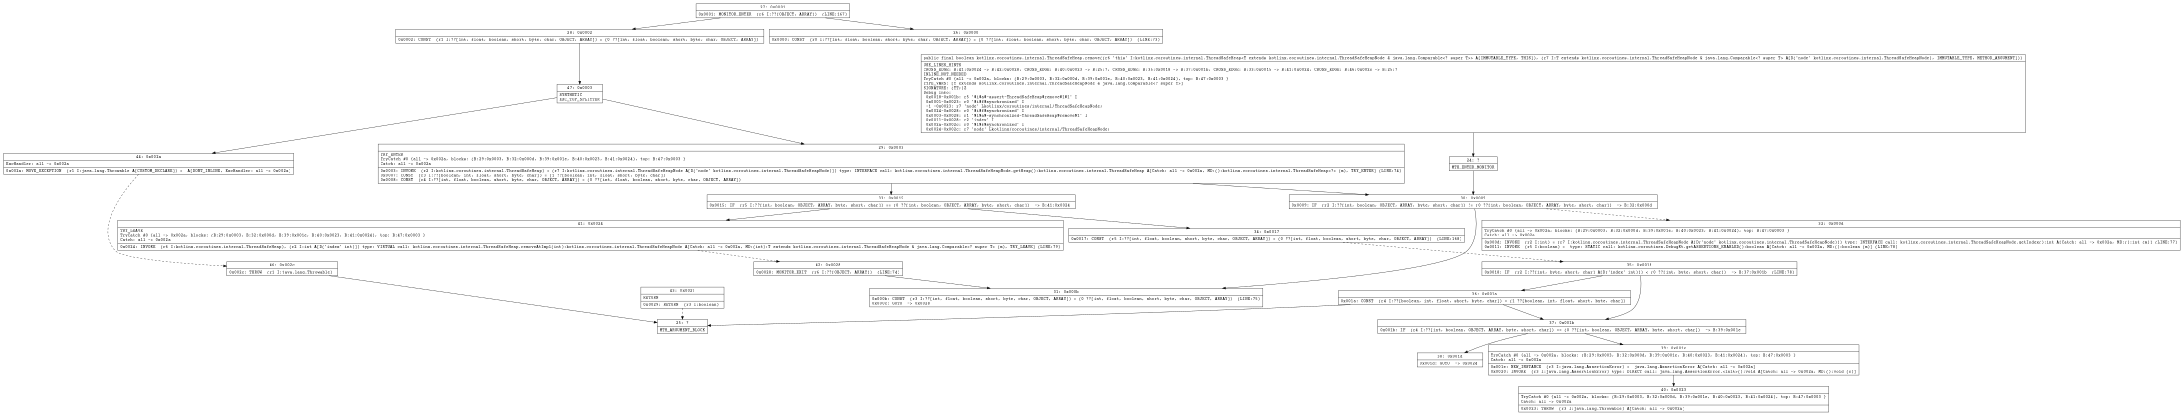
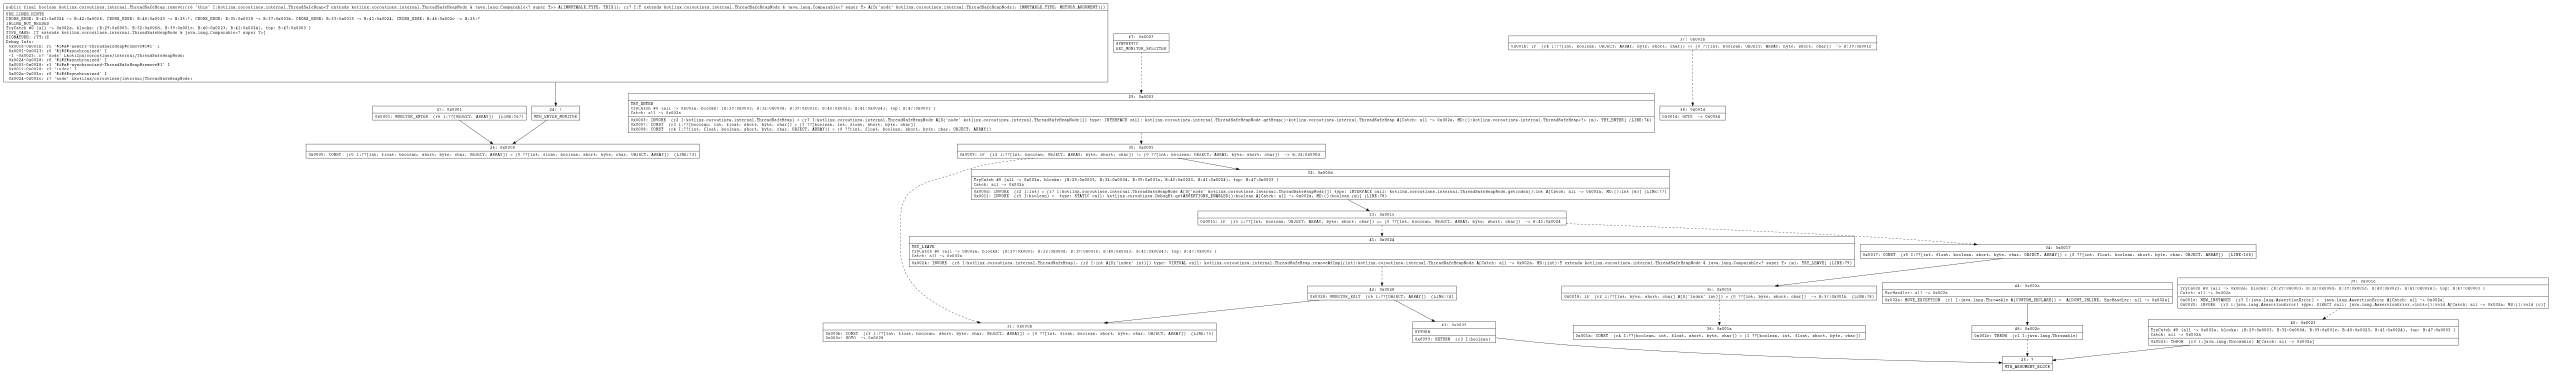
node "28: 0x0002": removed
node "47: 0x0003": text "EXC_TOP_SPLITTER" -> "EXC_MONITOR_SPLITTER"
edge "47: 0x0003" -> "29: 0x0003": style solid -> dashed
edge "47: 0x0003" -> "44: 0x002a": removed
edge "24: ?" -> "30: 0x0009": now "24: ?" -> "26: 0x0000"
edge "29: 0x0003" -> "33: 0x0015": now "32: 0x000d" -> "33: 0x0015"
edge "29: 0x0003" -> "30: 0x0009": style solid -> dashed
edge "33: 0x0015" -> "41: 0x0024": style solid -> dashed
edge "30: 0x0009" -> "32: 0x000d": style dashed -> solid
edge "33: 0x0015" -> "34: 0x0017": style solid -> dashed
edge "34: 0x0017" -> "35: 0x0018": style dashed -> solid
edge "44: 0x002a" -> "46: 0x002c": style dashed -> solid
edge "30: 0x0009" -> "31: 0x000b": style solid -> dashed
edge "35: 0x0018" -> "36: 0x001a": style solid -> dashed
edge "46: 0x002c" -> "25: ?": style solid -> dashed
node "43: 0x0029": text "0x0029: RETURN  (r3 I:boolean)" -> "0x0099: RETURN  (r3 I:boolean)"
edge "35: 0x0018" -> "37: 0x001b": removed
edge "42: 0x0028" -> "43: 0x0029": added
edge "43: 0x0029" -> "25: ?": style dashed -> solid
edge "36: 0x001a" -> "37: 0x001b": removed
edge "36: 0x001a" -> "25: ?": now "40: 0x0023" -> "25: ?"
edge "37: 0x001b" -> "39: 0x001e": removed
edge "37: 0x001b" -> "38: 0x001d": style solid -> dashed
edge "39: 0x001e" -> "40: 0x0023": style solid -> dashed
